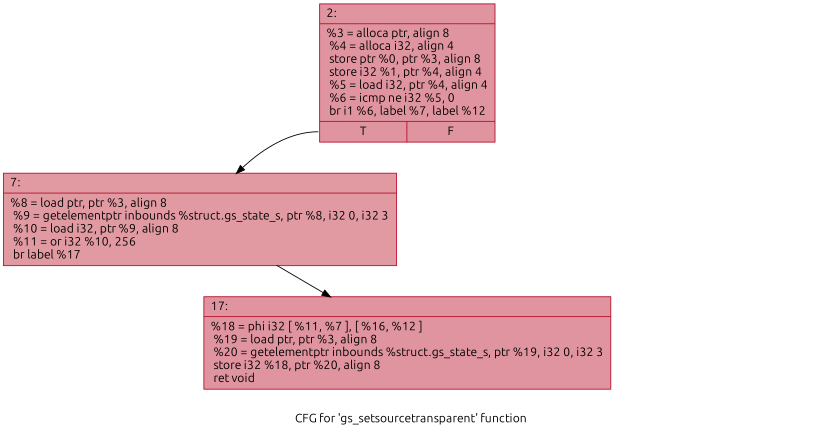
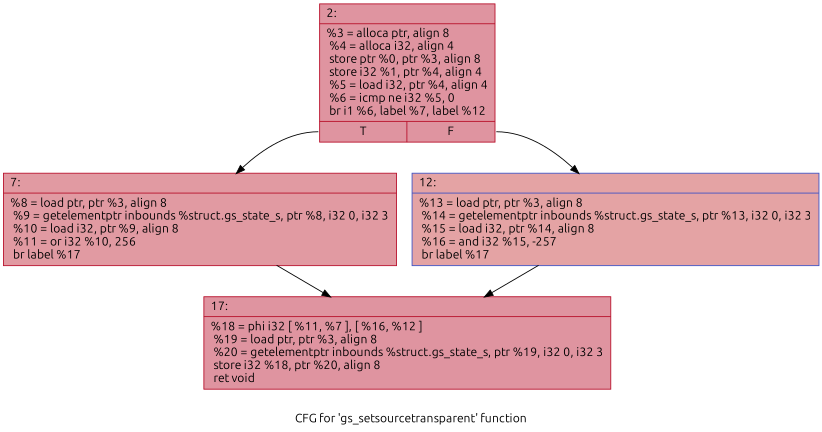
node "12:": added
